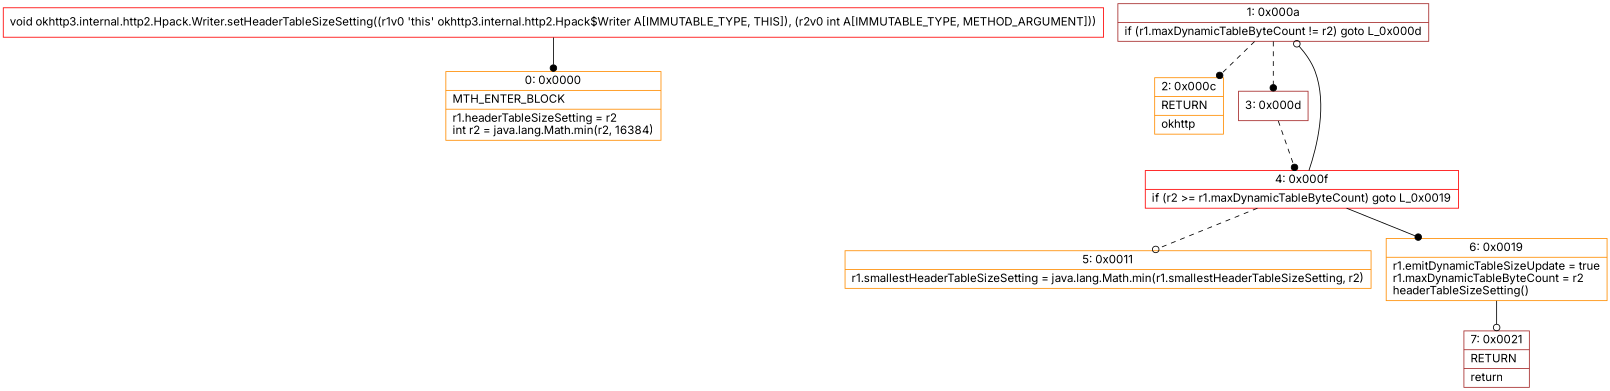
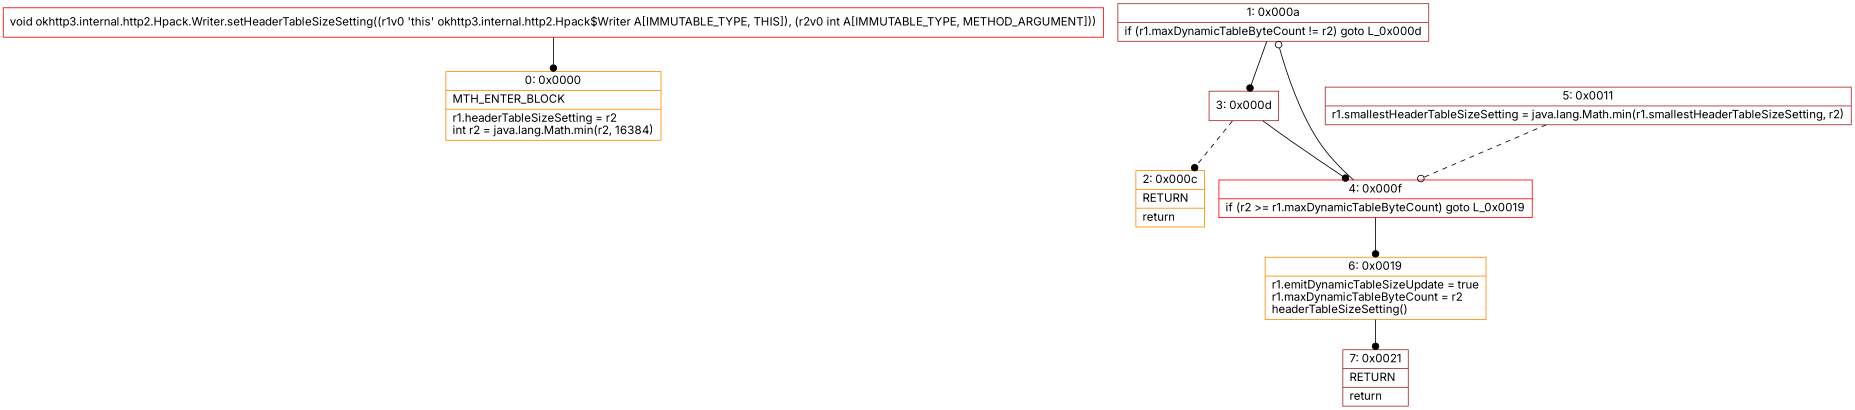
edge "1: 0x000a" -> "2: 0x000c": now "3: 0x000d" -> "2: 0x000c"
edge "1: 0x000a" -> "3: 0x000d": style dashed -> solid
node "2: 0x000c": text "okhttp" -> "return"
edge "3: 0x000d" -> "4: 0x000f": style dashed -> solid
edge "4: 0x000f" -> "5: 0x0011": reversed
node "5: 0x0011": color darkorange -> brown
edge "6: 0x0019" -> "7: 0x0021": arrowhead odot -> dot
